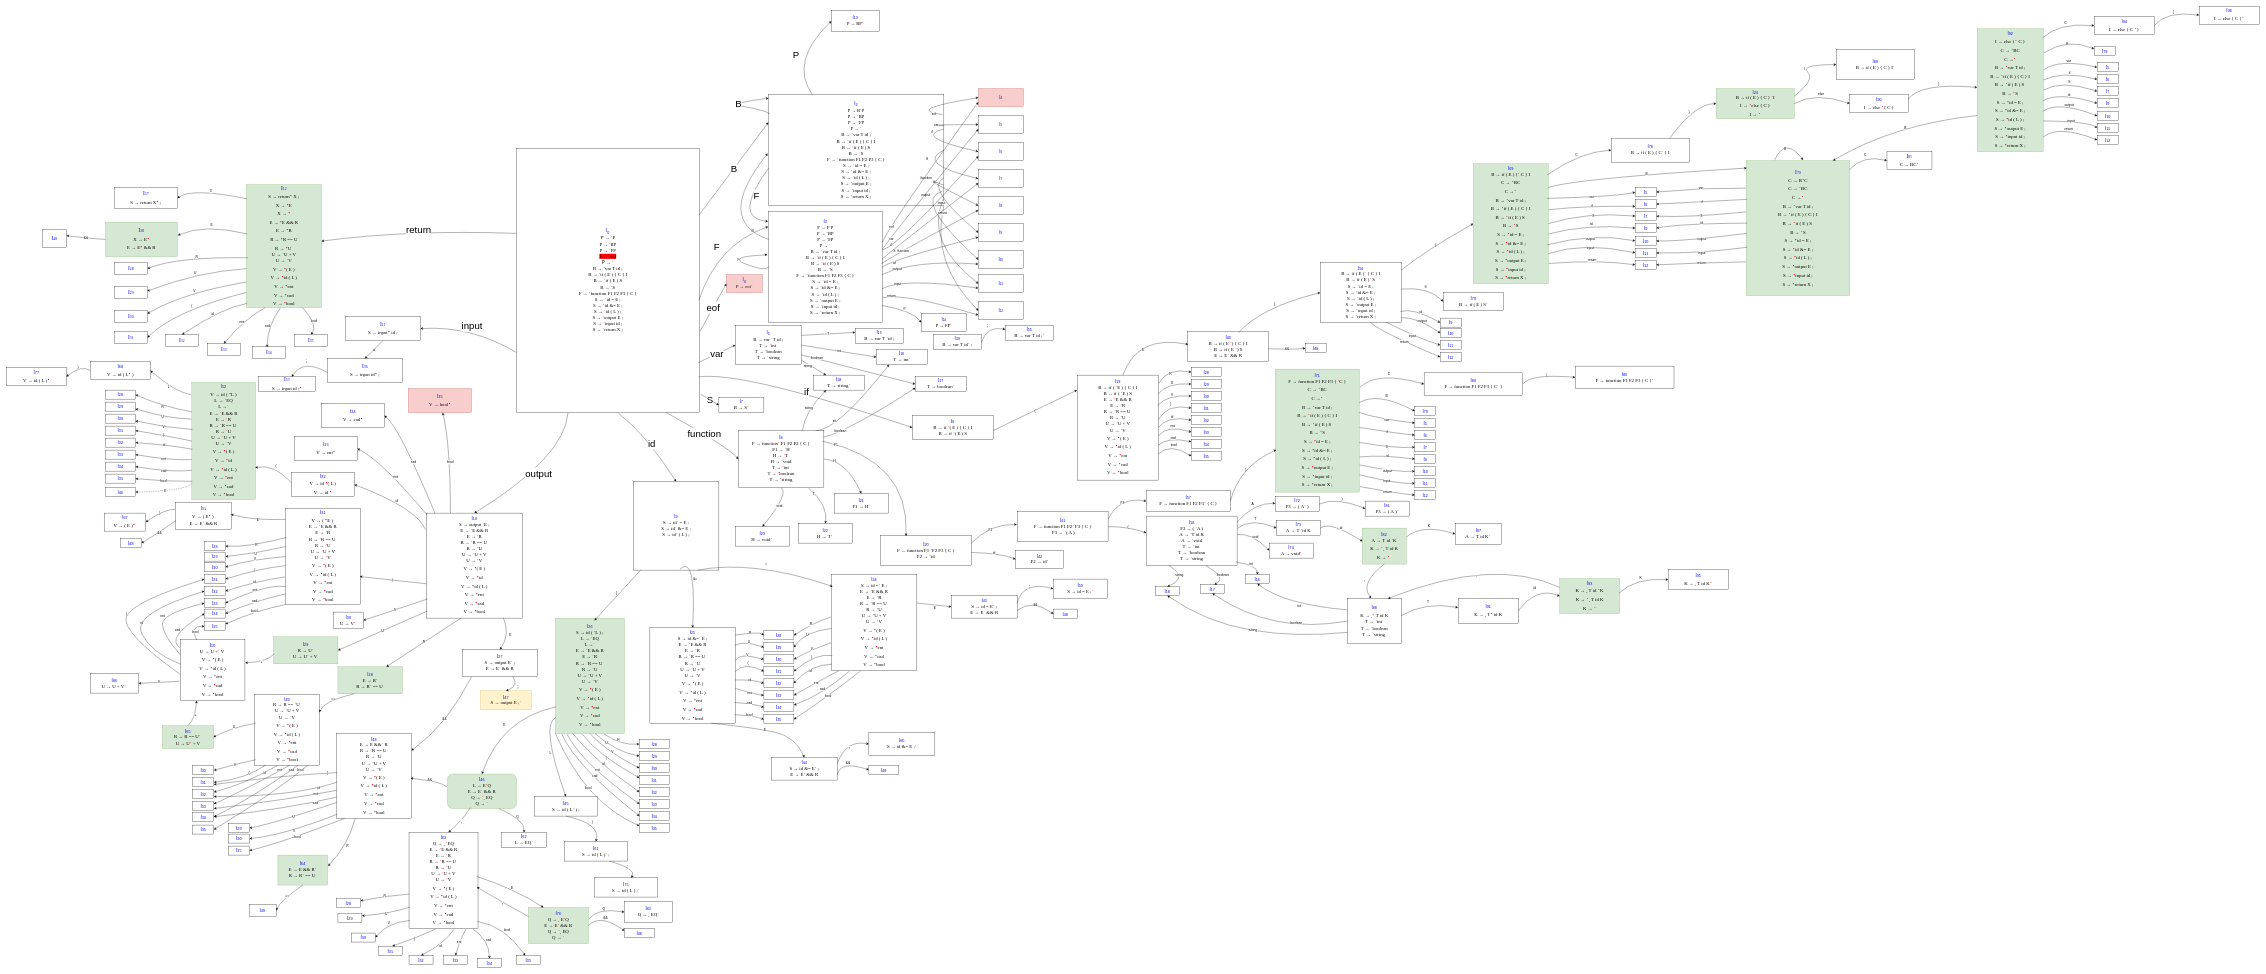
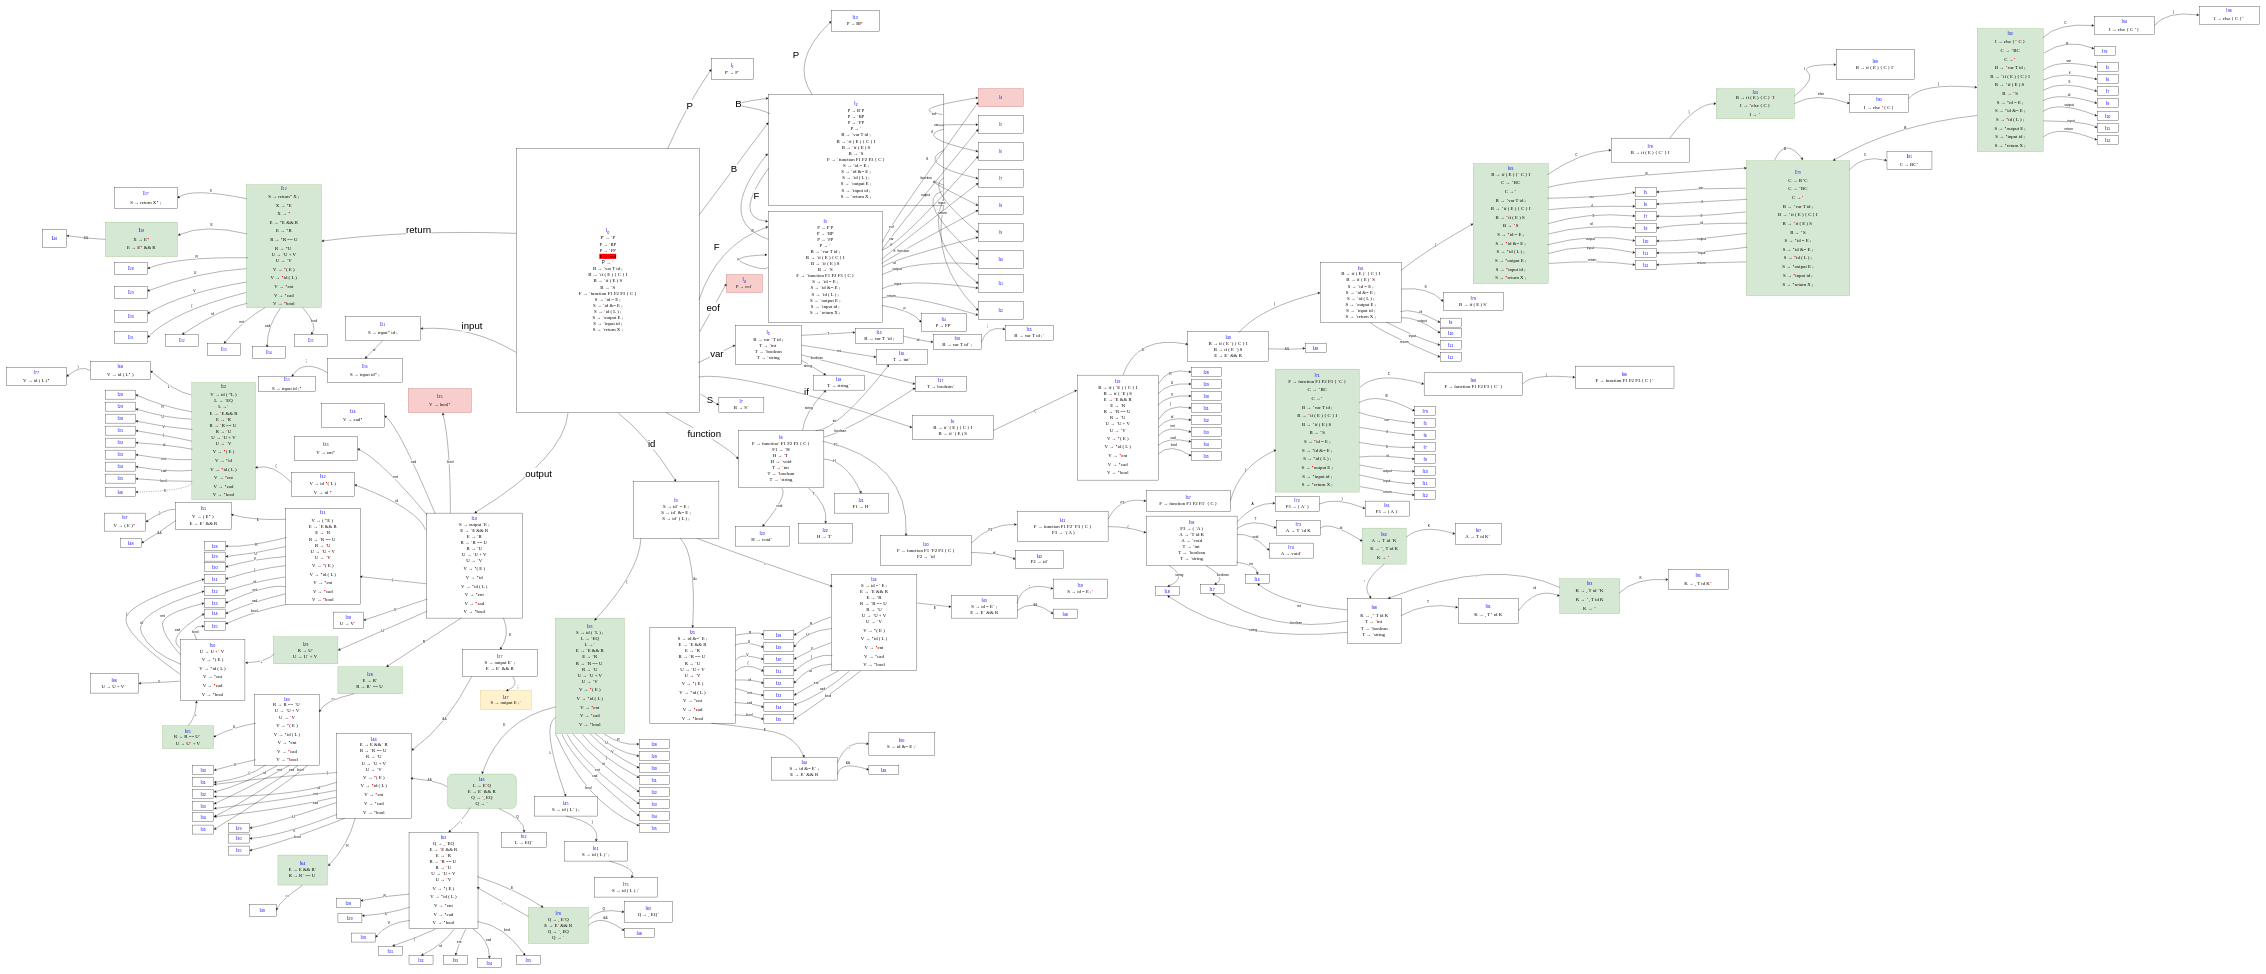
node "I1 P' → P·": added
edge "I0 P' → ·P P → ·BP P → ·FP P → ·eof P → · B → ·var T id ; B → ·if ( E ) { C } I B → ·if ( E ) S B → ·S F → ·function F1 F2 F3 { C } S → ·id = E ; S → ·id &= E ; S → ·id ( L ) ; S → ·output E ; S → ·input id ; S → ·return X ;" -> "I1 P' → P·": added, label "P"
edge "I15 B → var T ·id ;" -> "I39 B → var T id· ;": added, label "id"
node "I9 S → id· = E ; S → id· &= E ; S → id· ( L ) ;": size 86x89 -> 86x57
